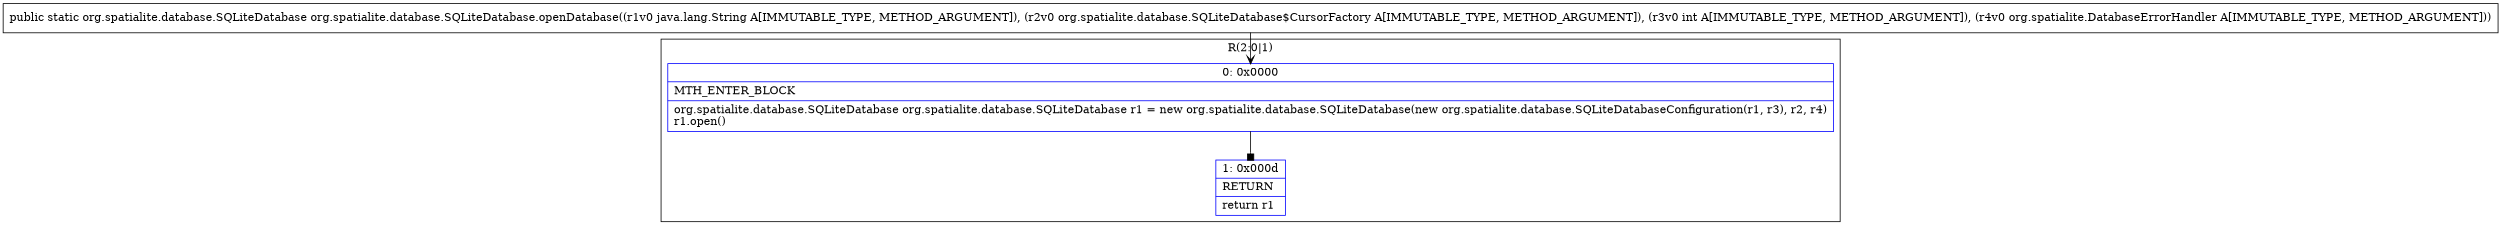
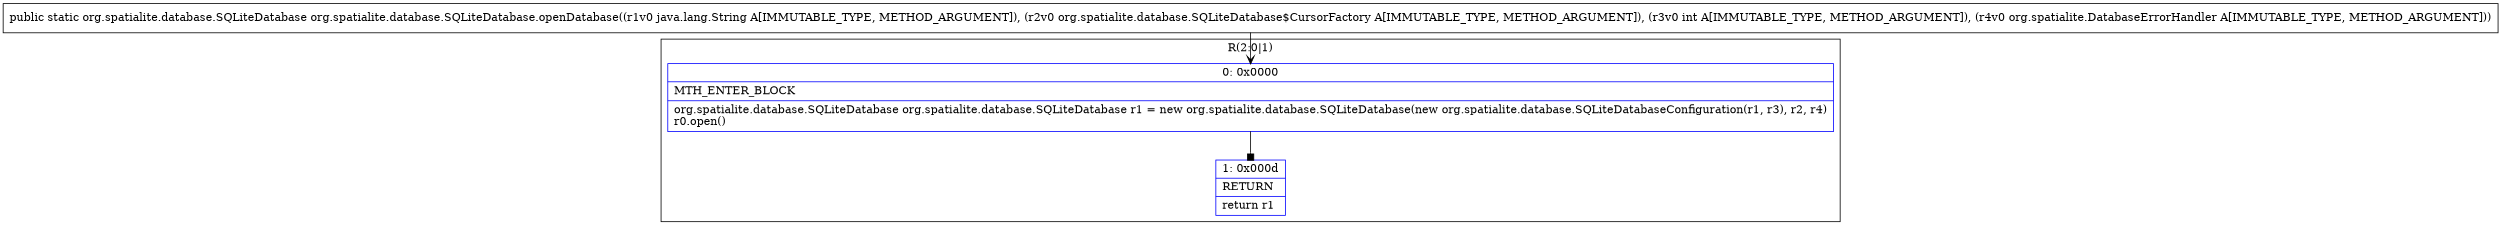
node "0: 0x0000": text "r1.open()" -> "r0.open()"
